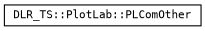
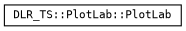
node "DLR_TS::PlotLab::PLComOther": label "DLR_TS::PlotLab::PLComOther" -> "DLR_TS::PlotLab::PlotLab"
